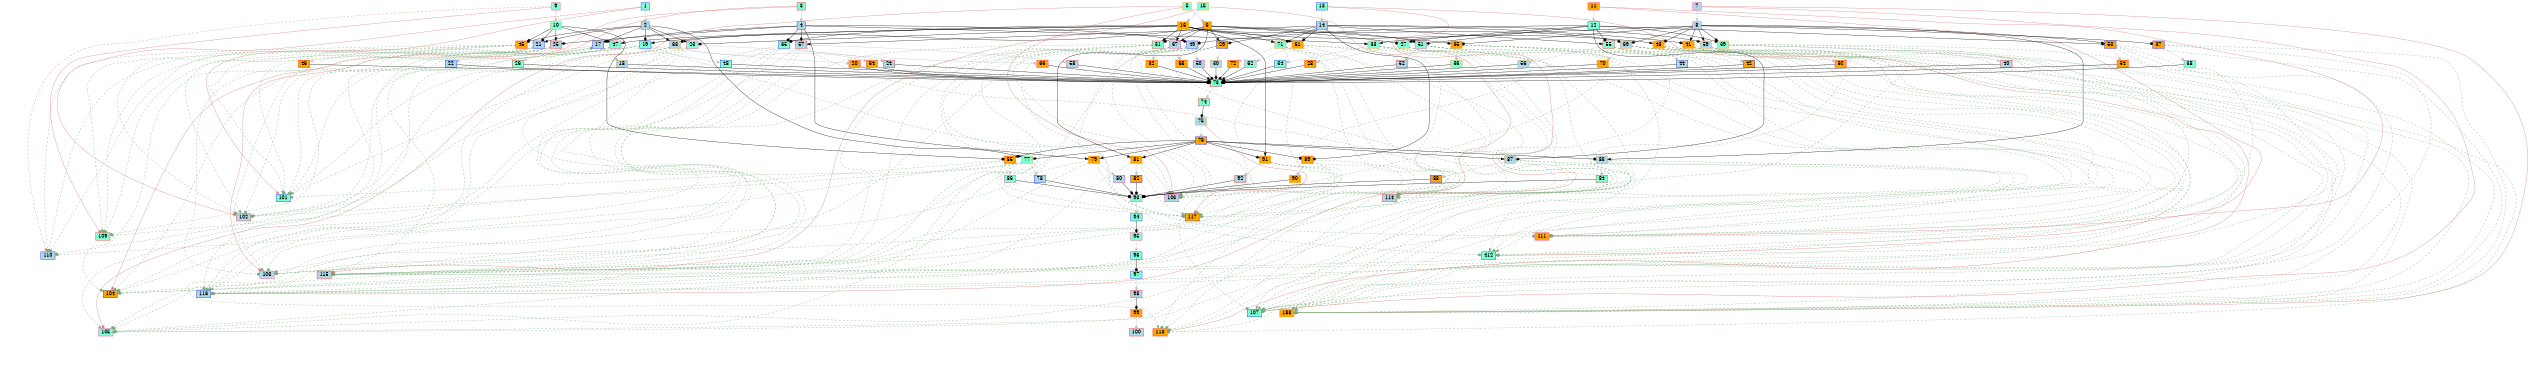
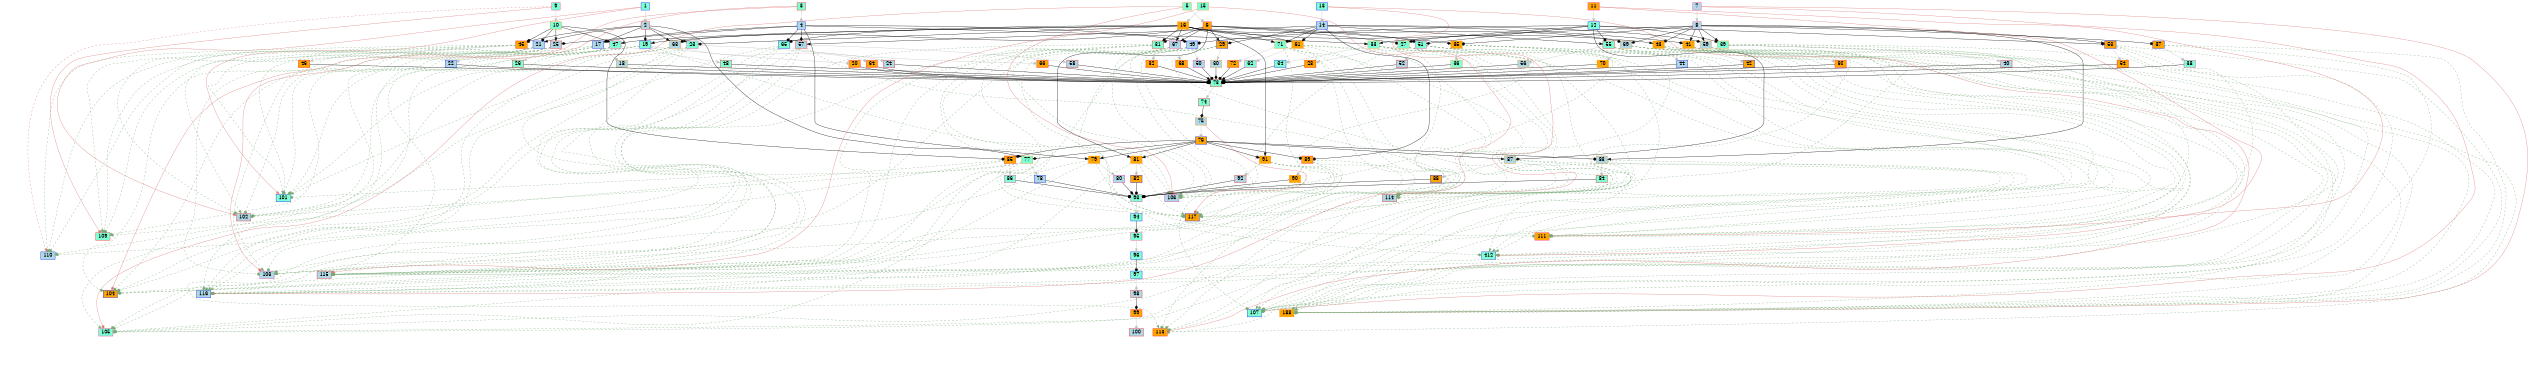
edge "101" -> "17": reversed
node "48": color blue -> red
edge "34" -> "106": now "27" -> "106"
